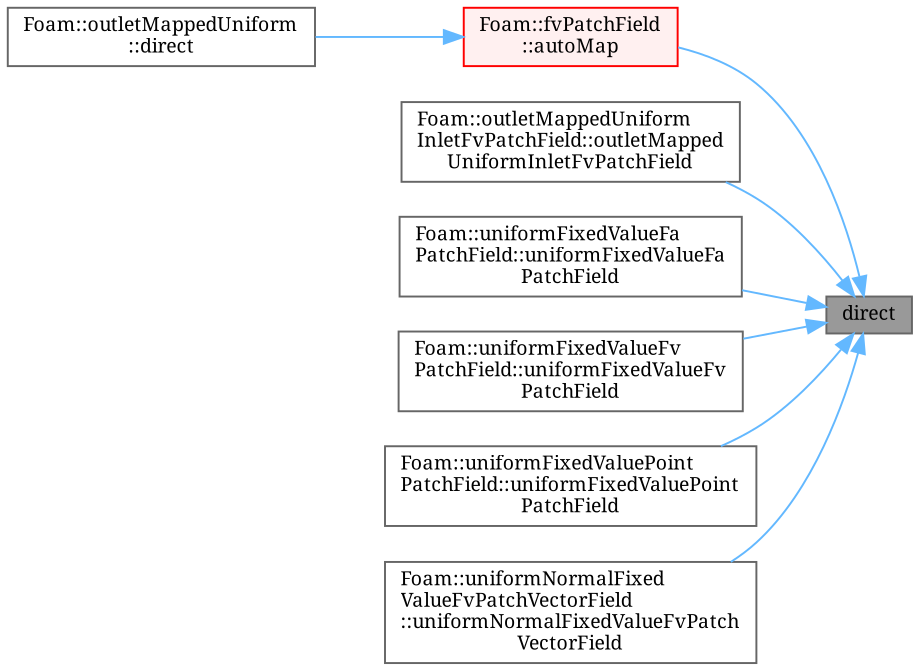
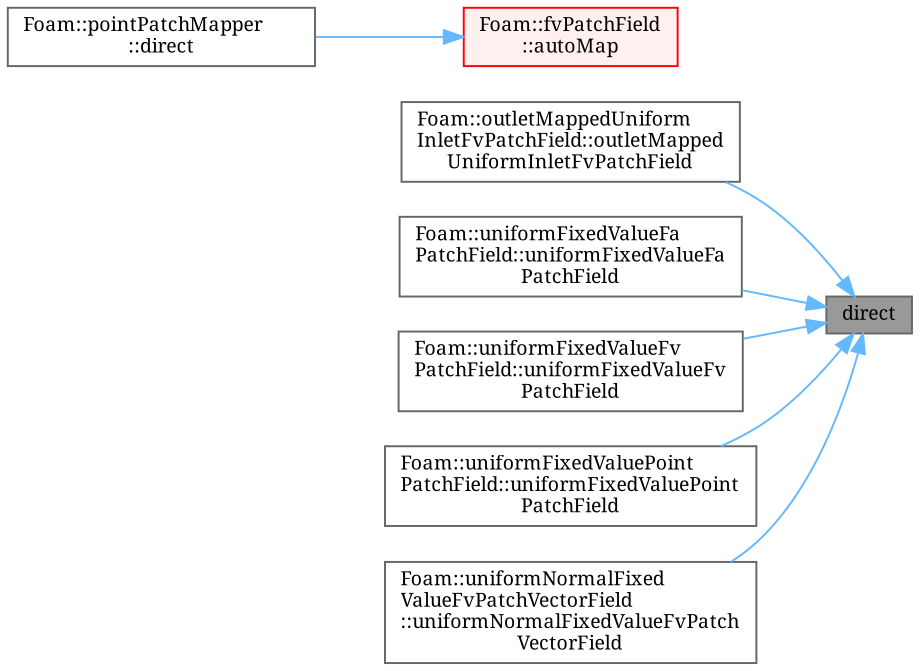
node "Foam::outletMappedUniform ::direct": label "Foam::outletMappedUniform ::direct" -> "Foam::pointPatchMapper ::direct"
edge "Foam::fvPatchField ::autoMap" -> "direct": removed
